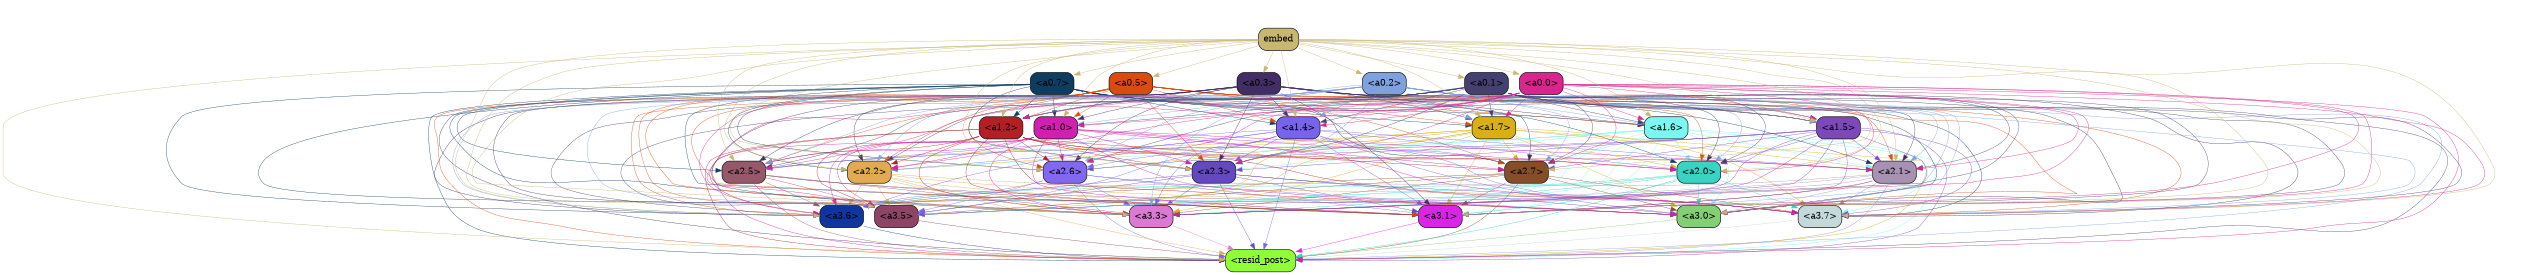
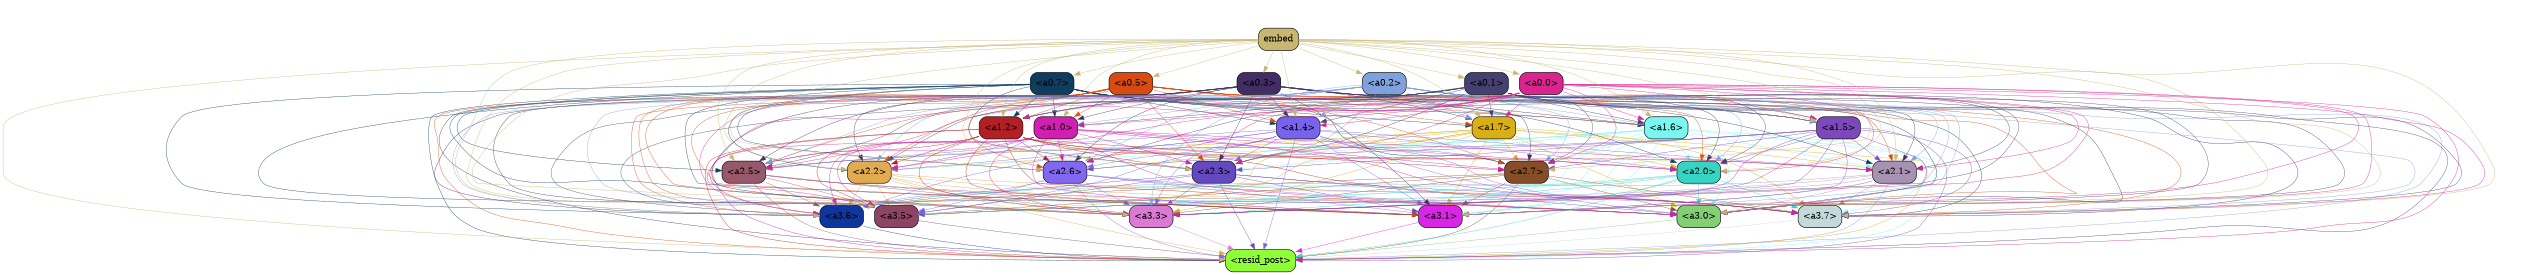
edge "<a2.6>" -> "<a3.7>": added
edge "<a2.1>" -> "<a3.1>": color #b41f25 -> #a892b3
